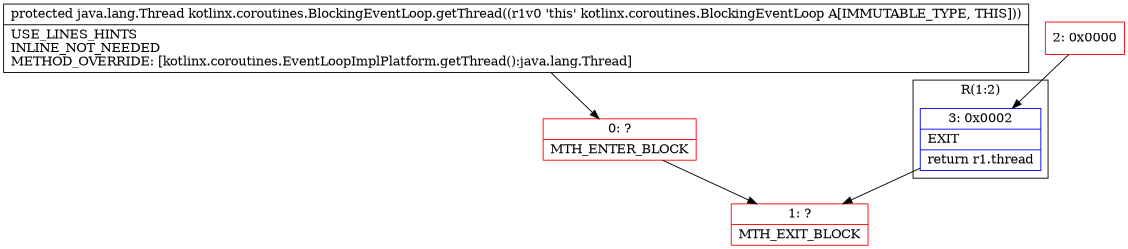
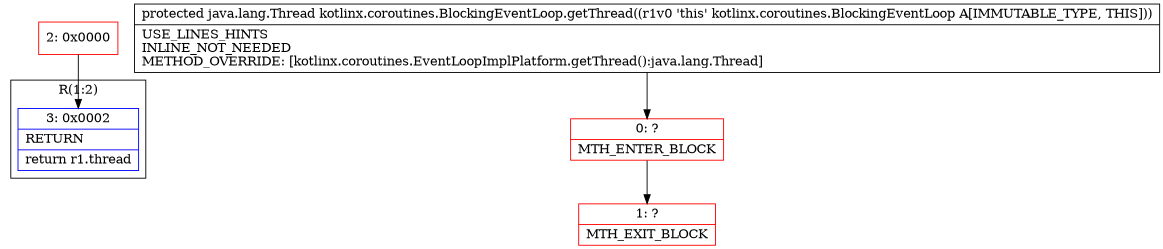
node "3: 0x0002": text "EXIT" -> "RETURN"
edge "3: 0x0002" -> "1: ?": removed
